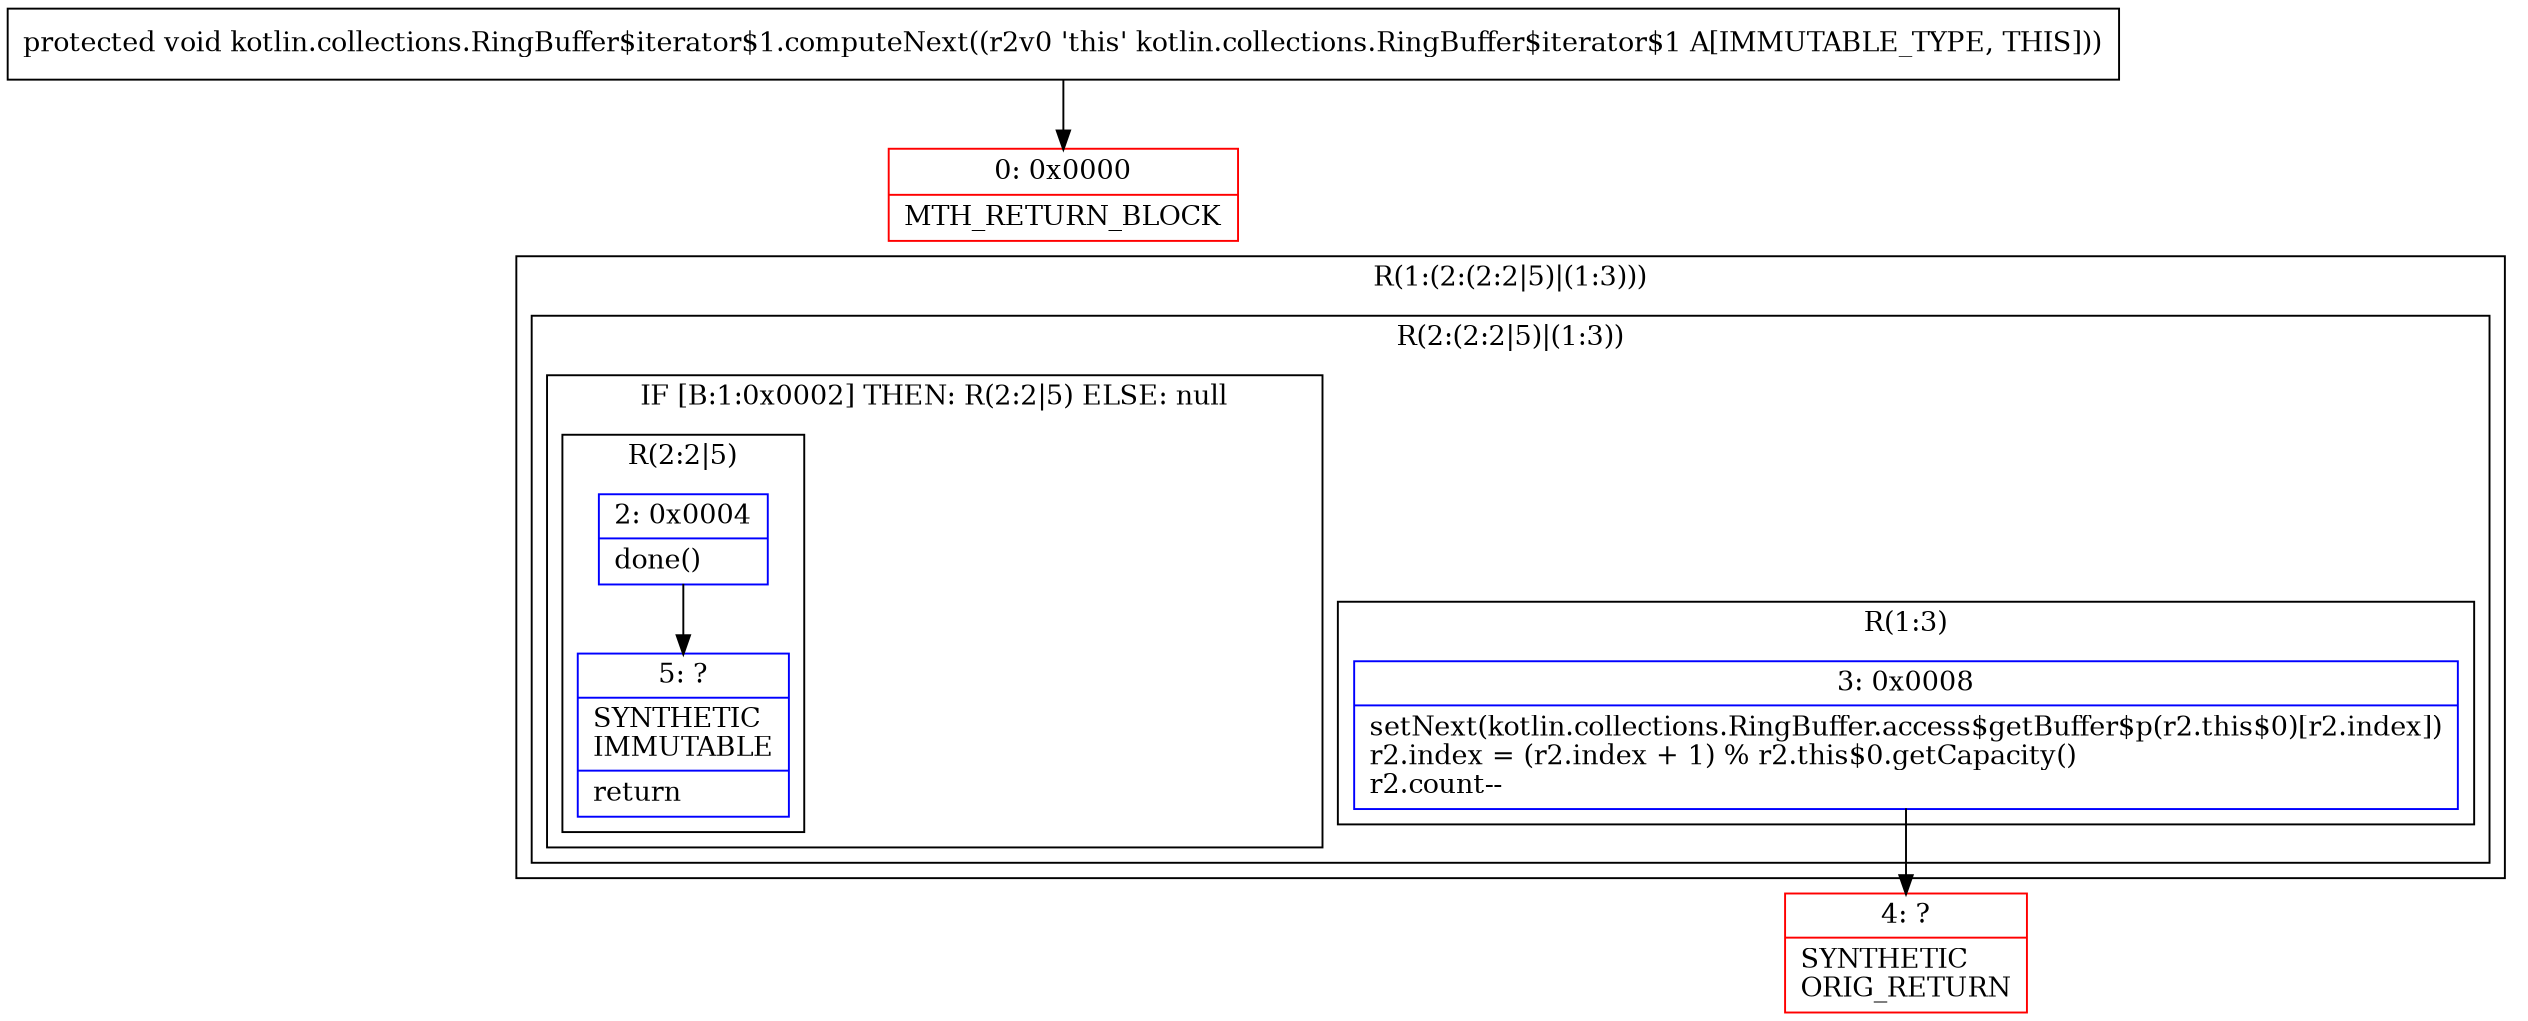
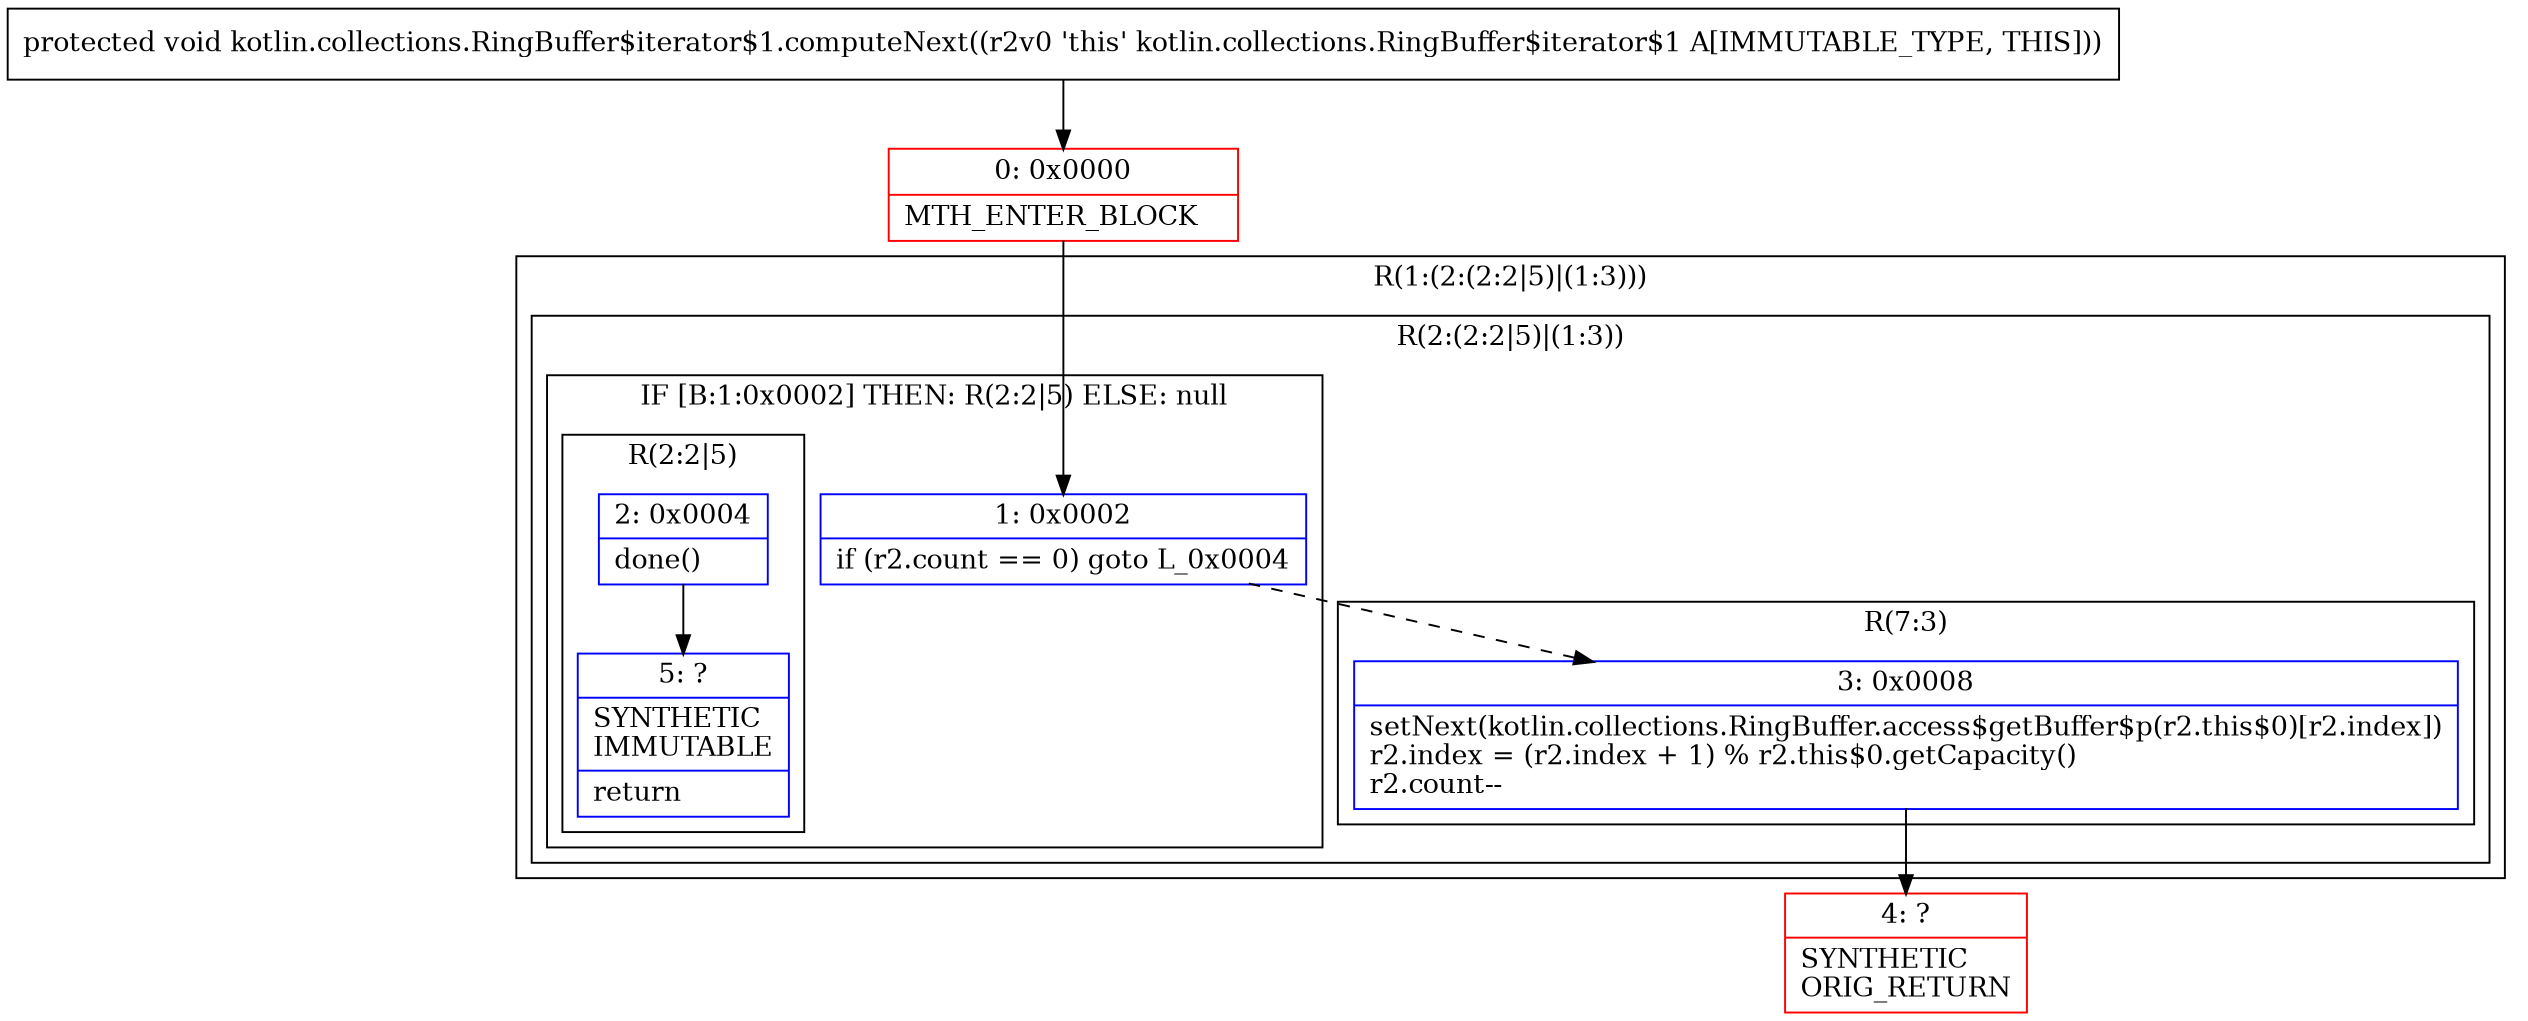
node "0: 0x0000": text "MTH_RETURN_BLOCK" -> "MTH_ENTER_BLOCK"
node "1: 0x0002": added
cluster "R(1:3)": label "R(1:3)" -> "R(7:3)"
